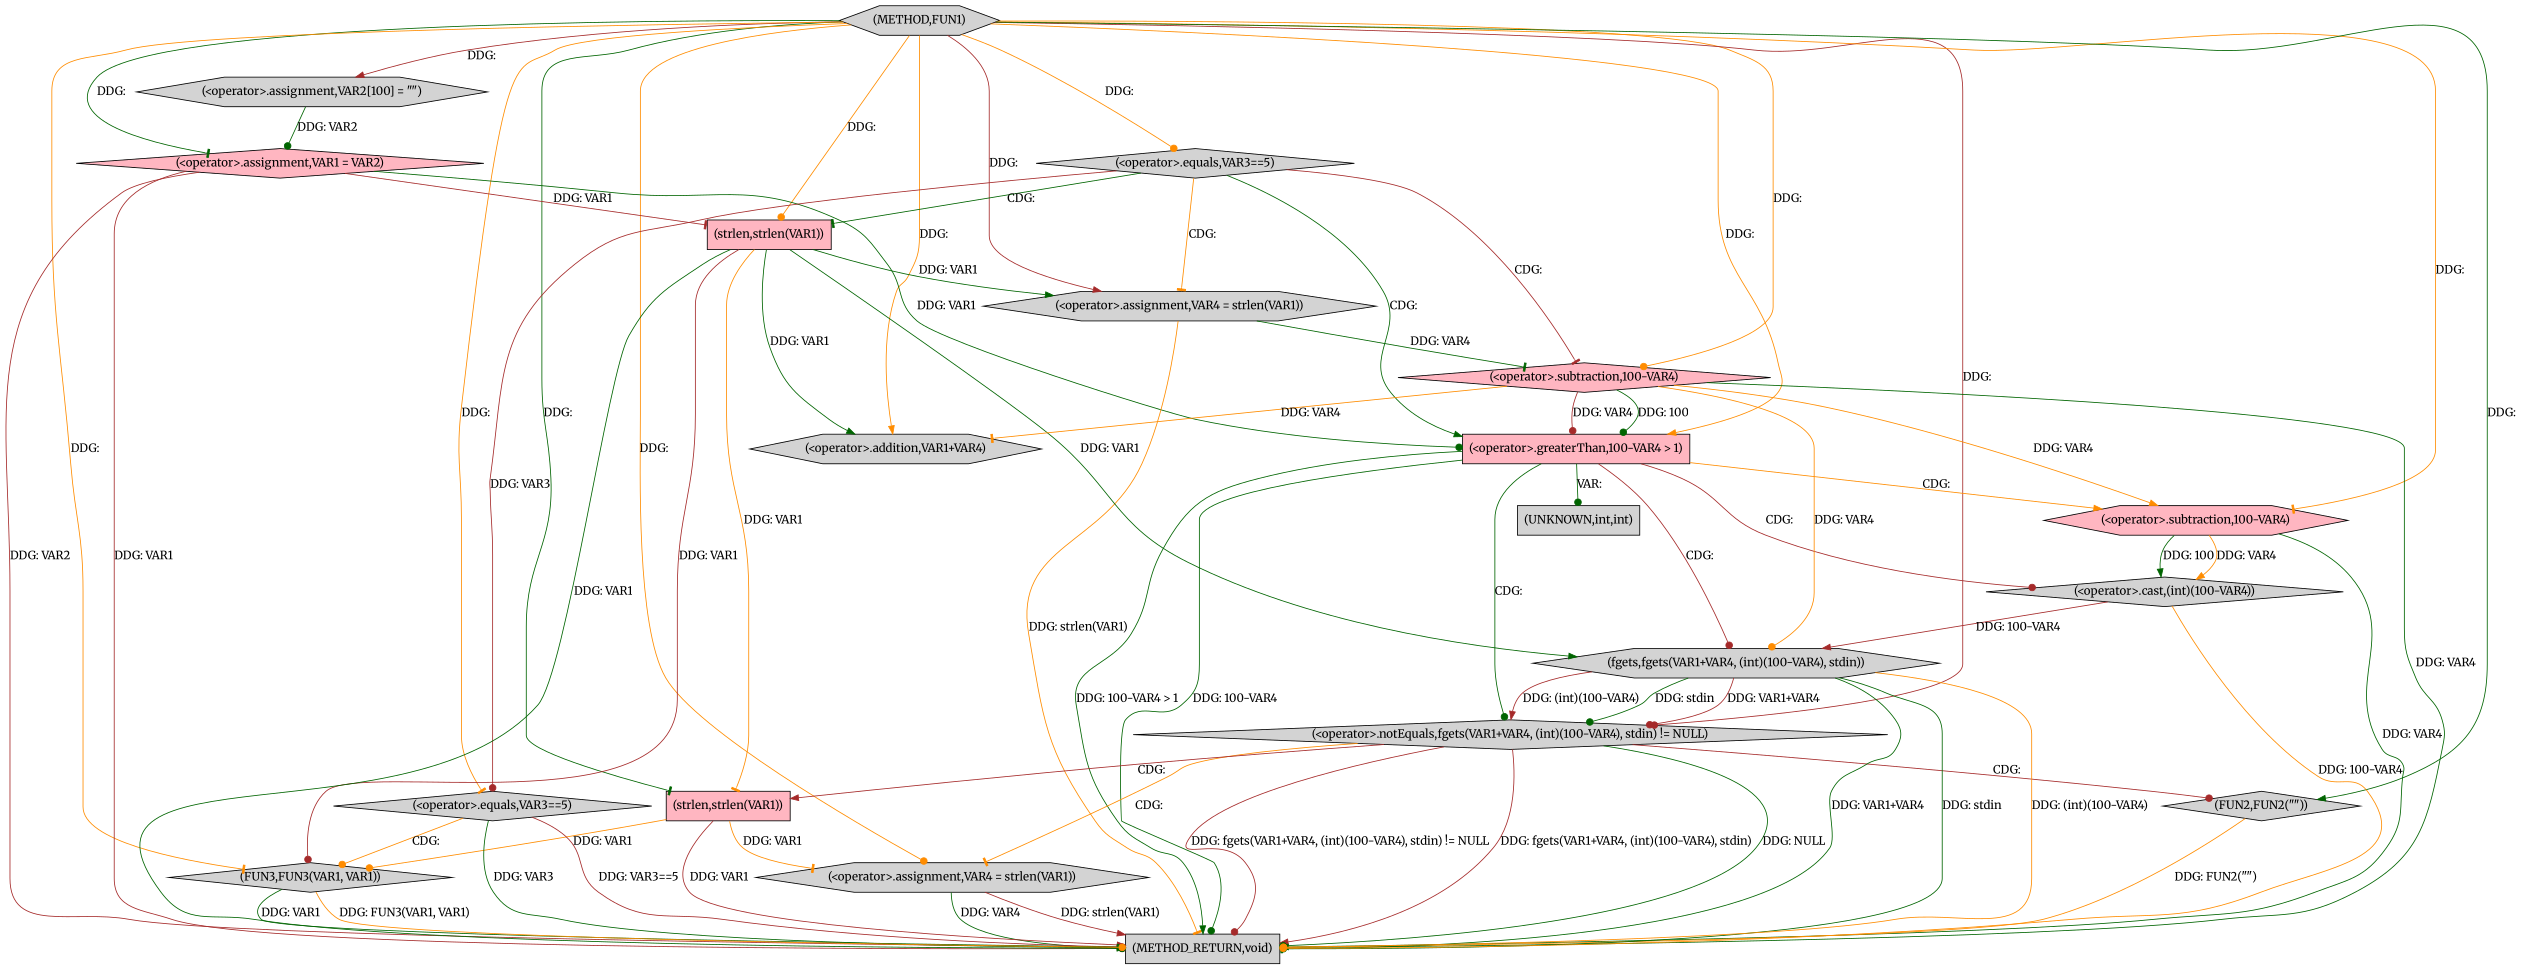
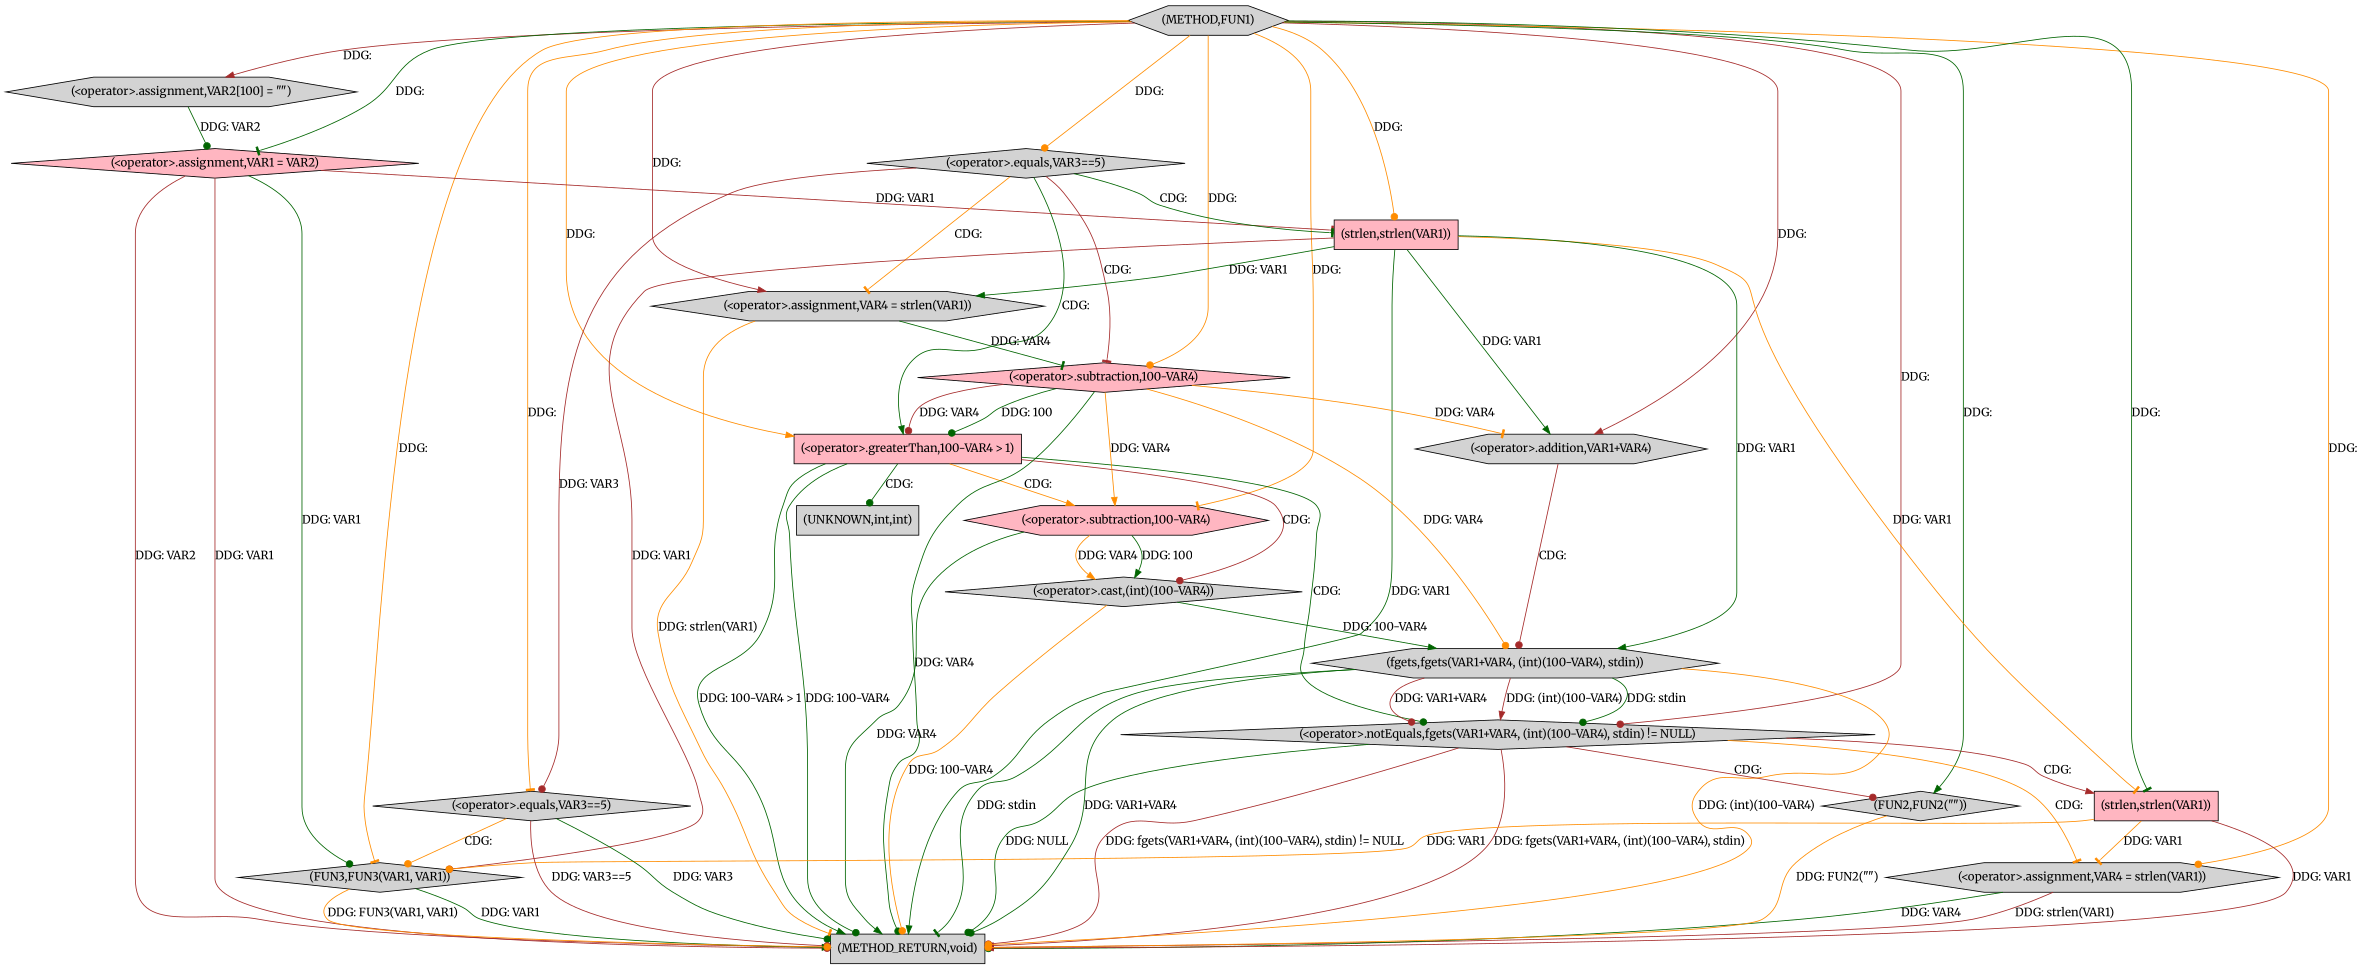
edge "(METHOD,FUN1)" -> "(<operator>.addition,VAR1+VAR4)": color darkorange -> brown
edge "(<operator>.assignment,VAR1 = VAR2)" -> "(<operator>.greaterThan,100-VAR4 > 1)": now "(<operator>.assignment,VAR1 = VAR2)" -> "(FUN3,FUN3(VAR1, VAR1))"
edge "(<operator>.greaterThan,100-VAR4 > 1)" -> "(UNKNOWN,int,int)": label "VAR: " -> "CDG: "
edge "(<operator>.greaterThan,100-VAR4 > 1)" -> "(fgets,fgets(VAR1+VAR4, (int)(100-VAR4), stdin))": now "(<operator>.addition,VAR1+VAR4)" -> "(fgets,fgets(VAR1+VAR4, (int)(100-VAR4), stdin))"
edge "(<operator>.cast,(int)(100-VAR4))" -> "(fgets,fgets(VAR1+VAR4, (int)(100-VAR4), stdin))": color brown -> darkgreen
